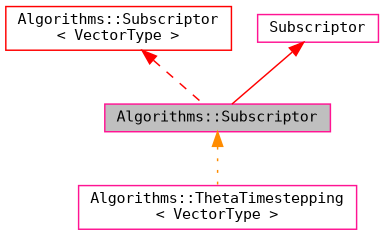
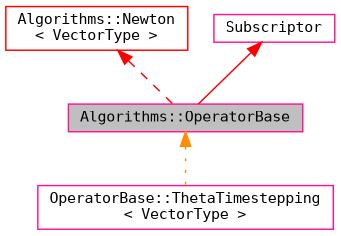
node "Algorithms::Subscriptor < VectorType >": label "Algorithms::Subscriptor < VectorType >" -> "Algorithms::Newton < VectorType >"
node "Algorithms::Subscriptor": label "Algorithms::Subscriptor" -> "Algorithms::OperatorBase"
node "Algorithms::ThetaTimestepping < VectorType >": label "Algorithms::ThetaTimestepping < VectorType >" -> "OperatorBase::ThetaTimestepping < VectorType >"
